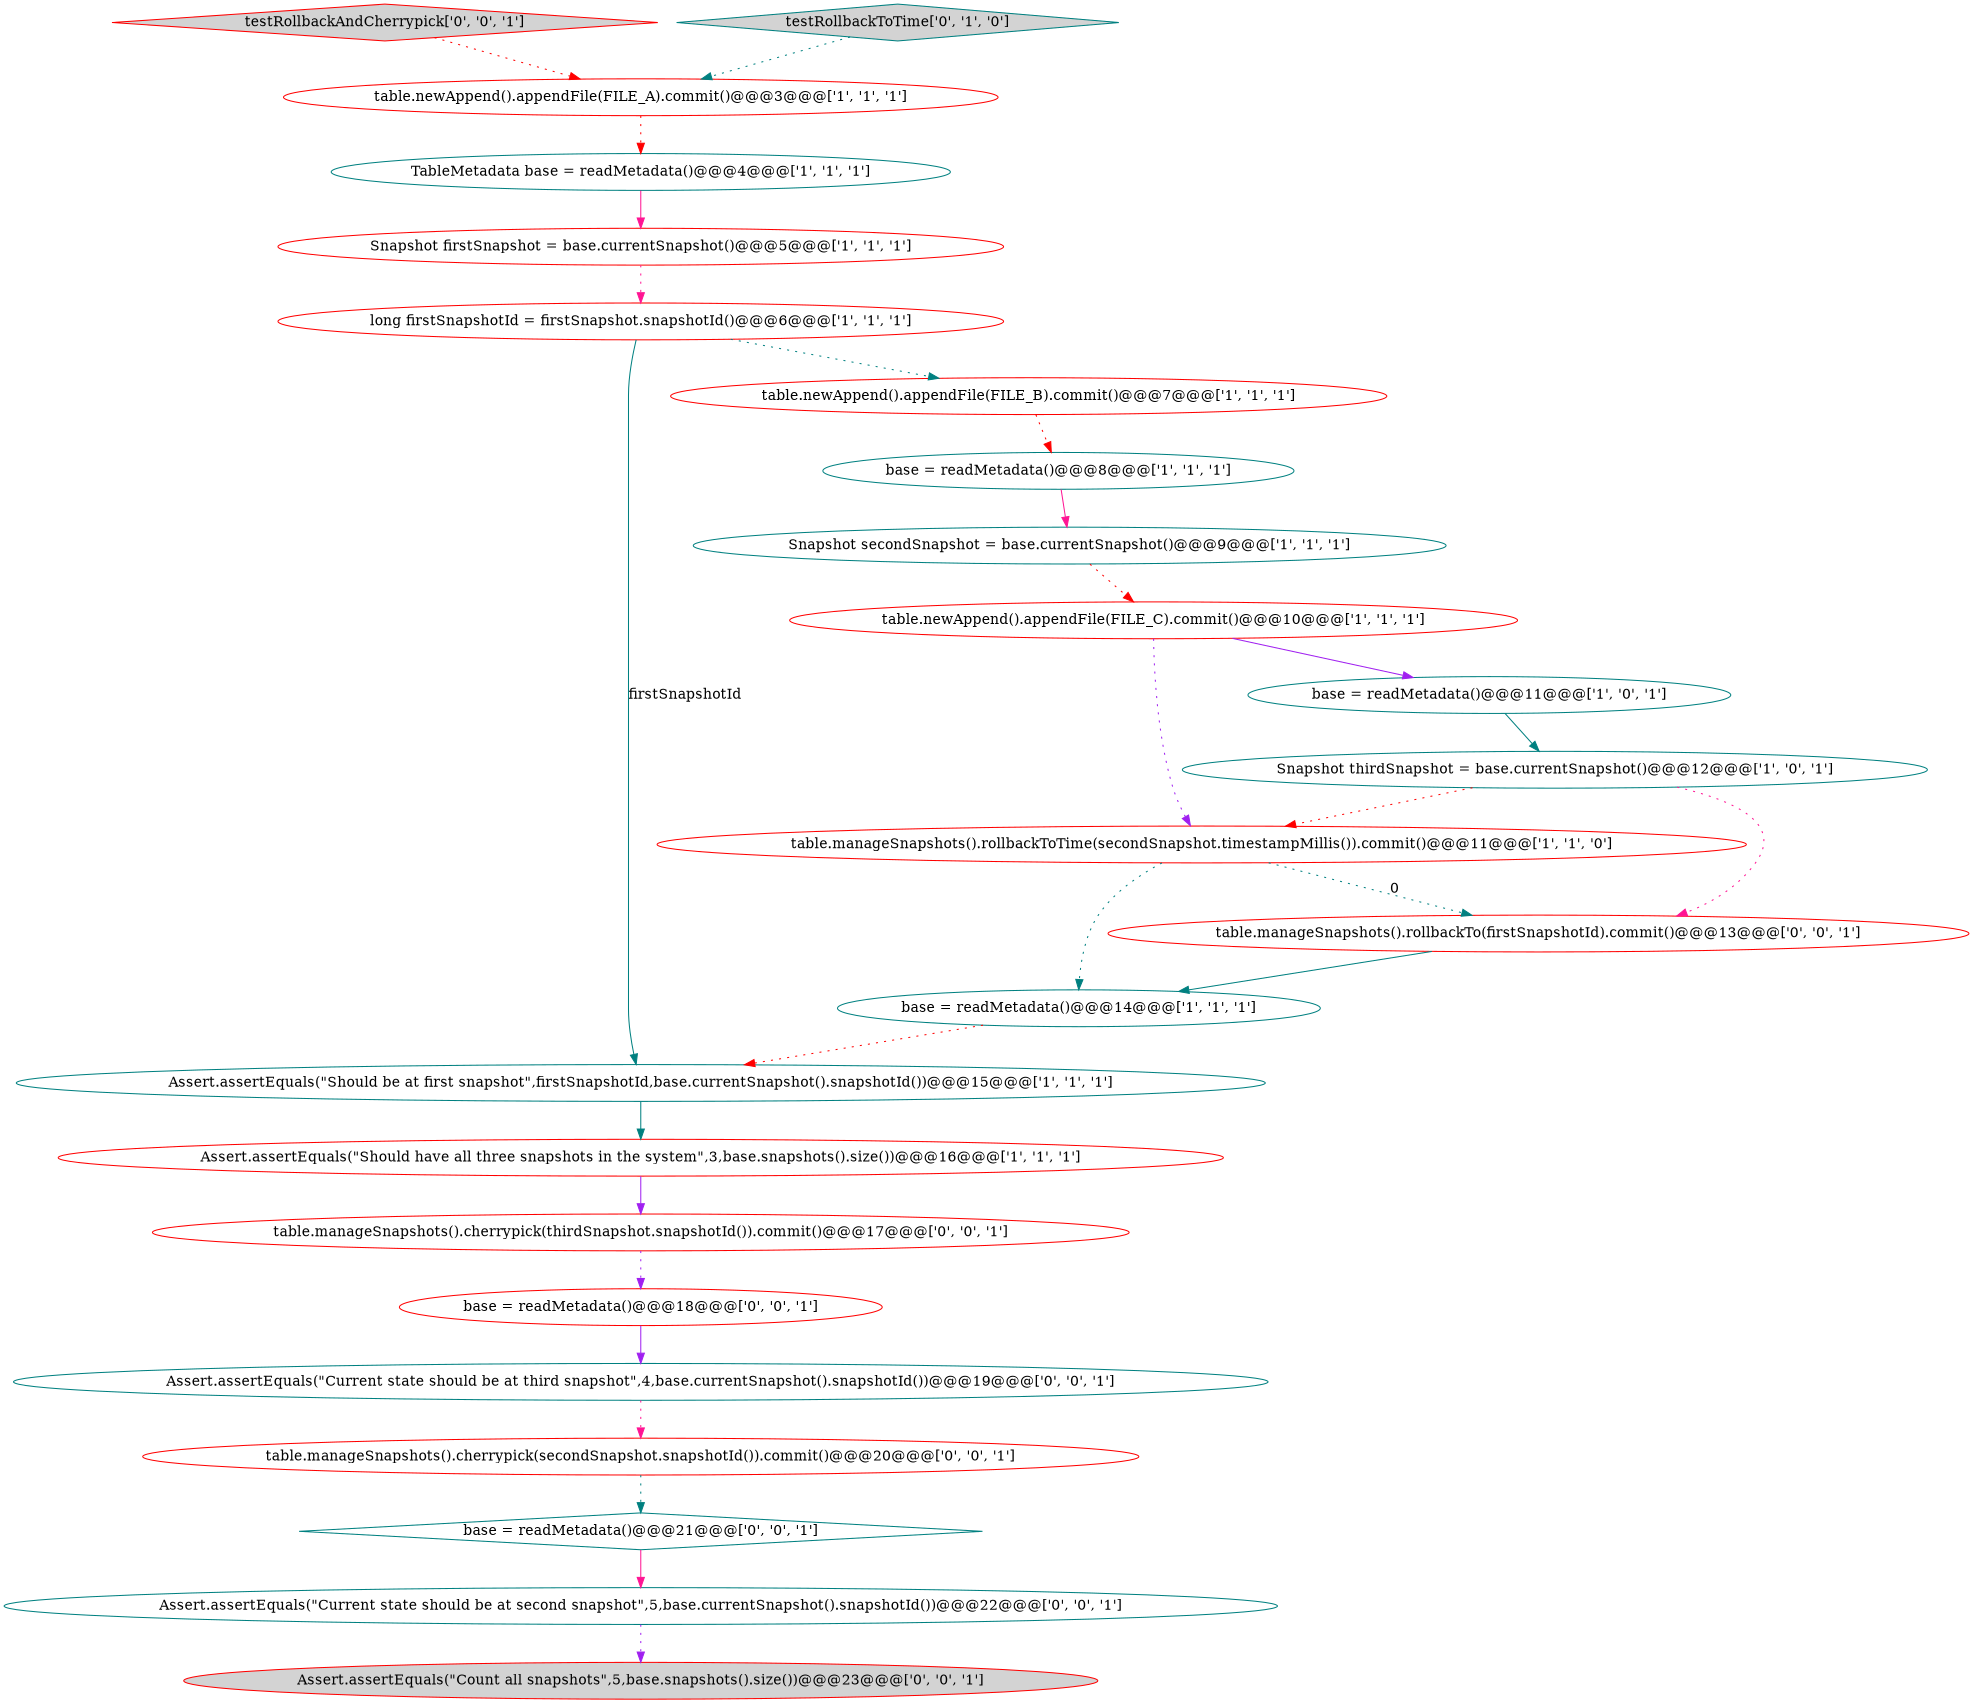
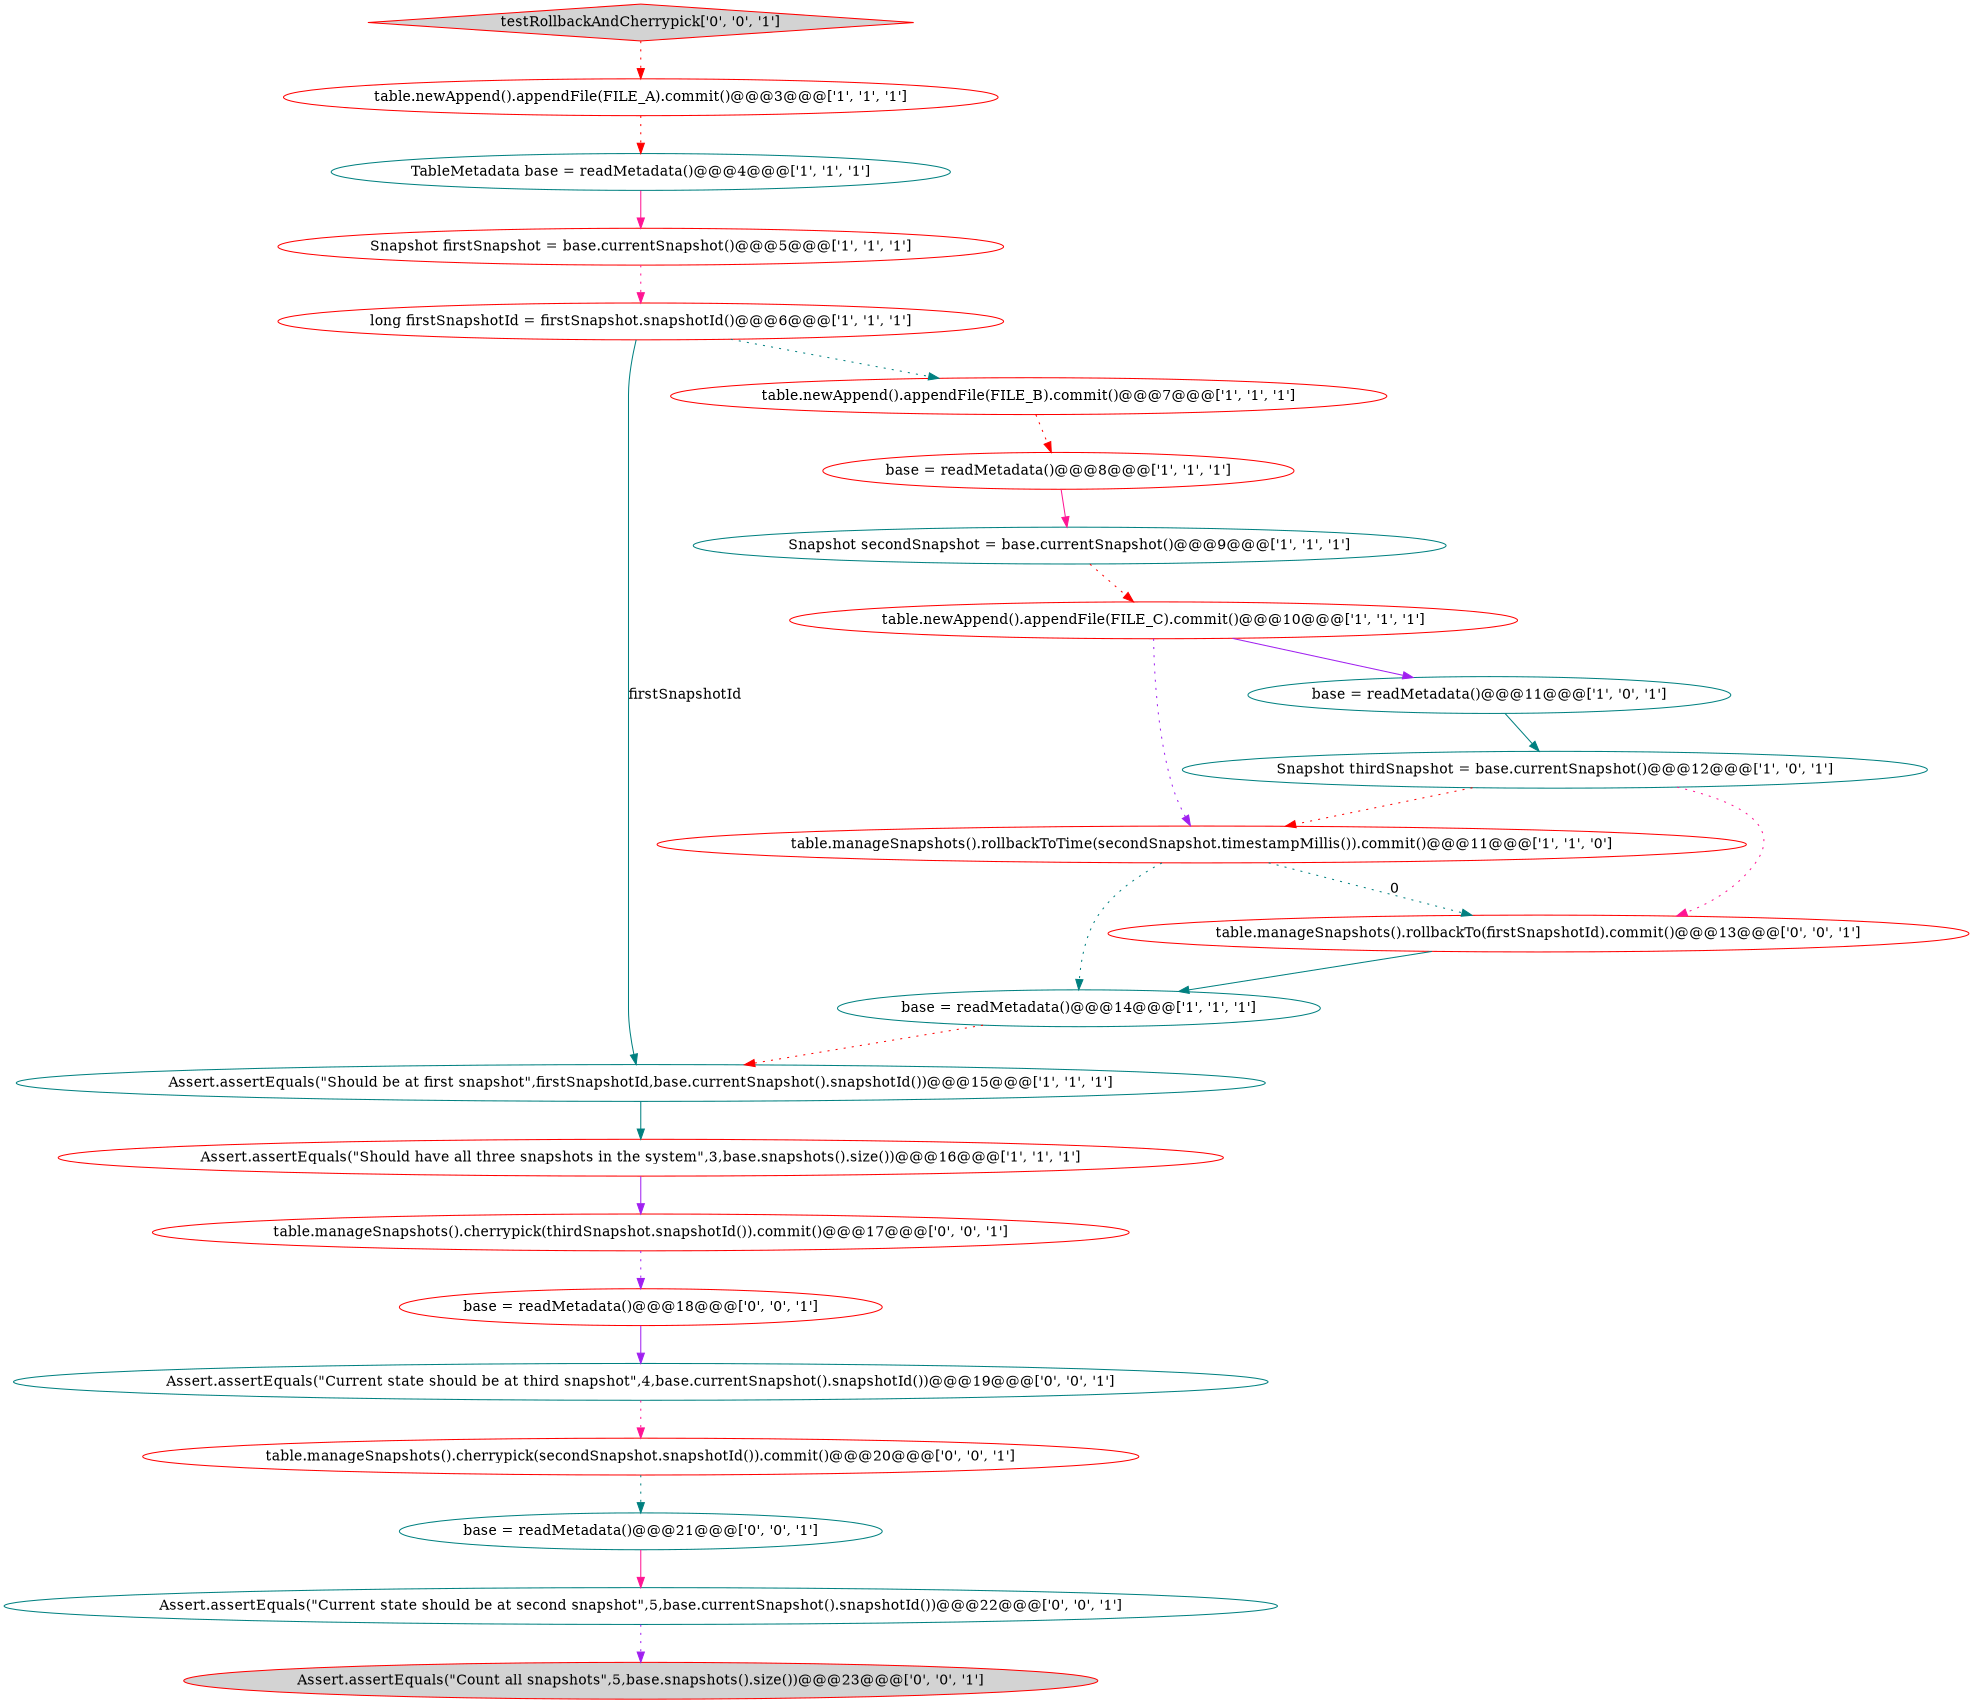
node "testRollbackToTime['0', '1', '0']": removed
node "base = readMetadata()@@@8@@@['1', '1', '1']": color teal -> red
node "base = readMetadata()@@@21@@@['0', '0', '1']": shape diamond -> ellipse
